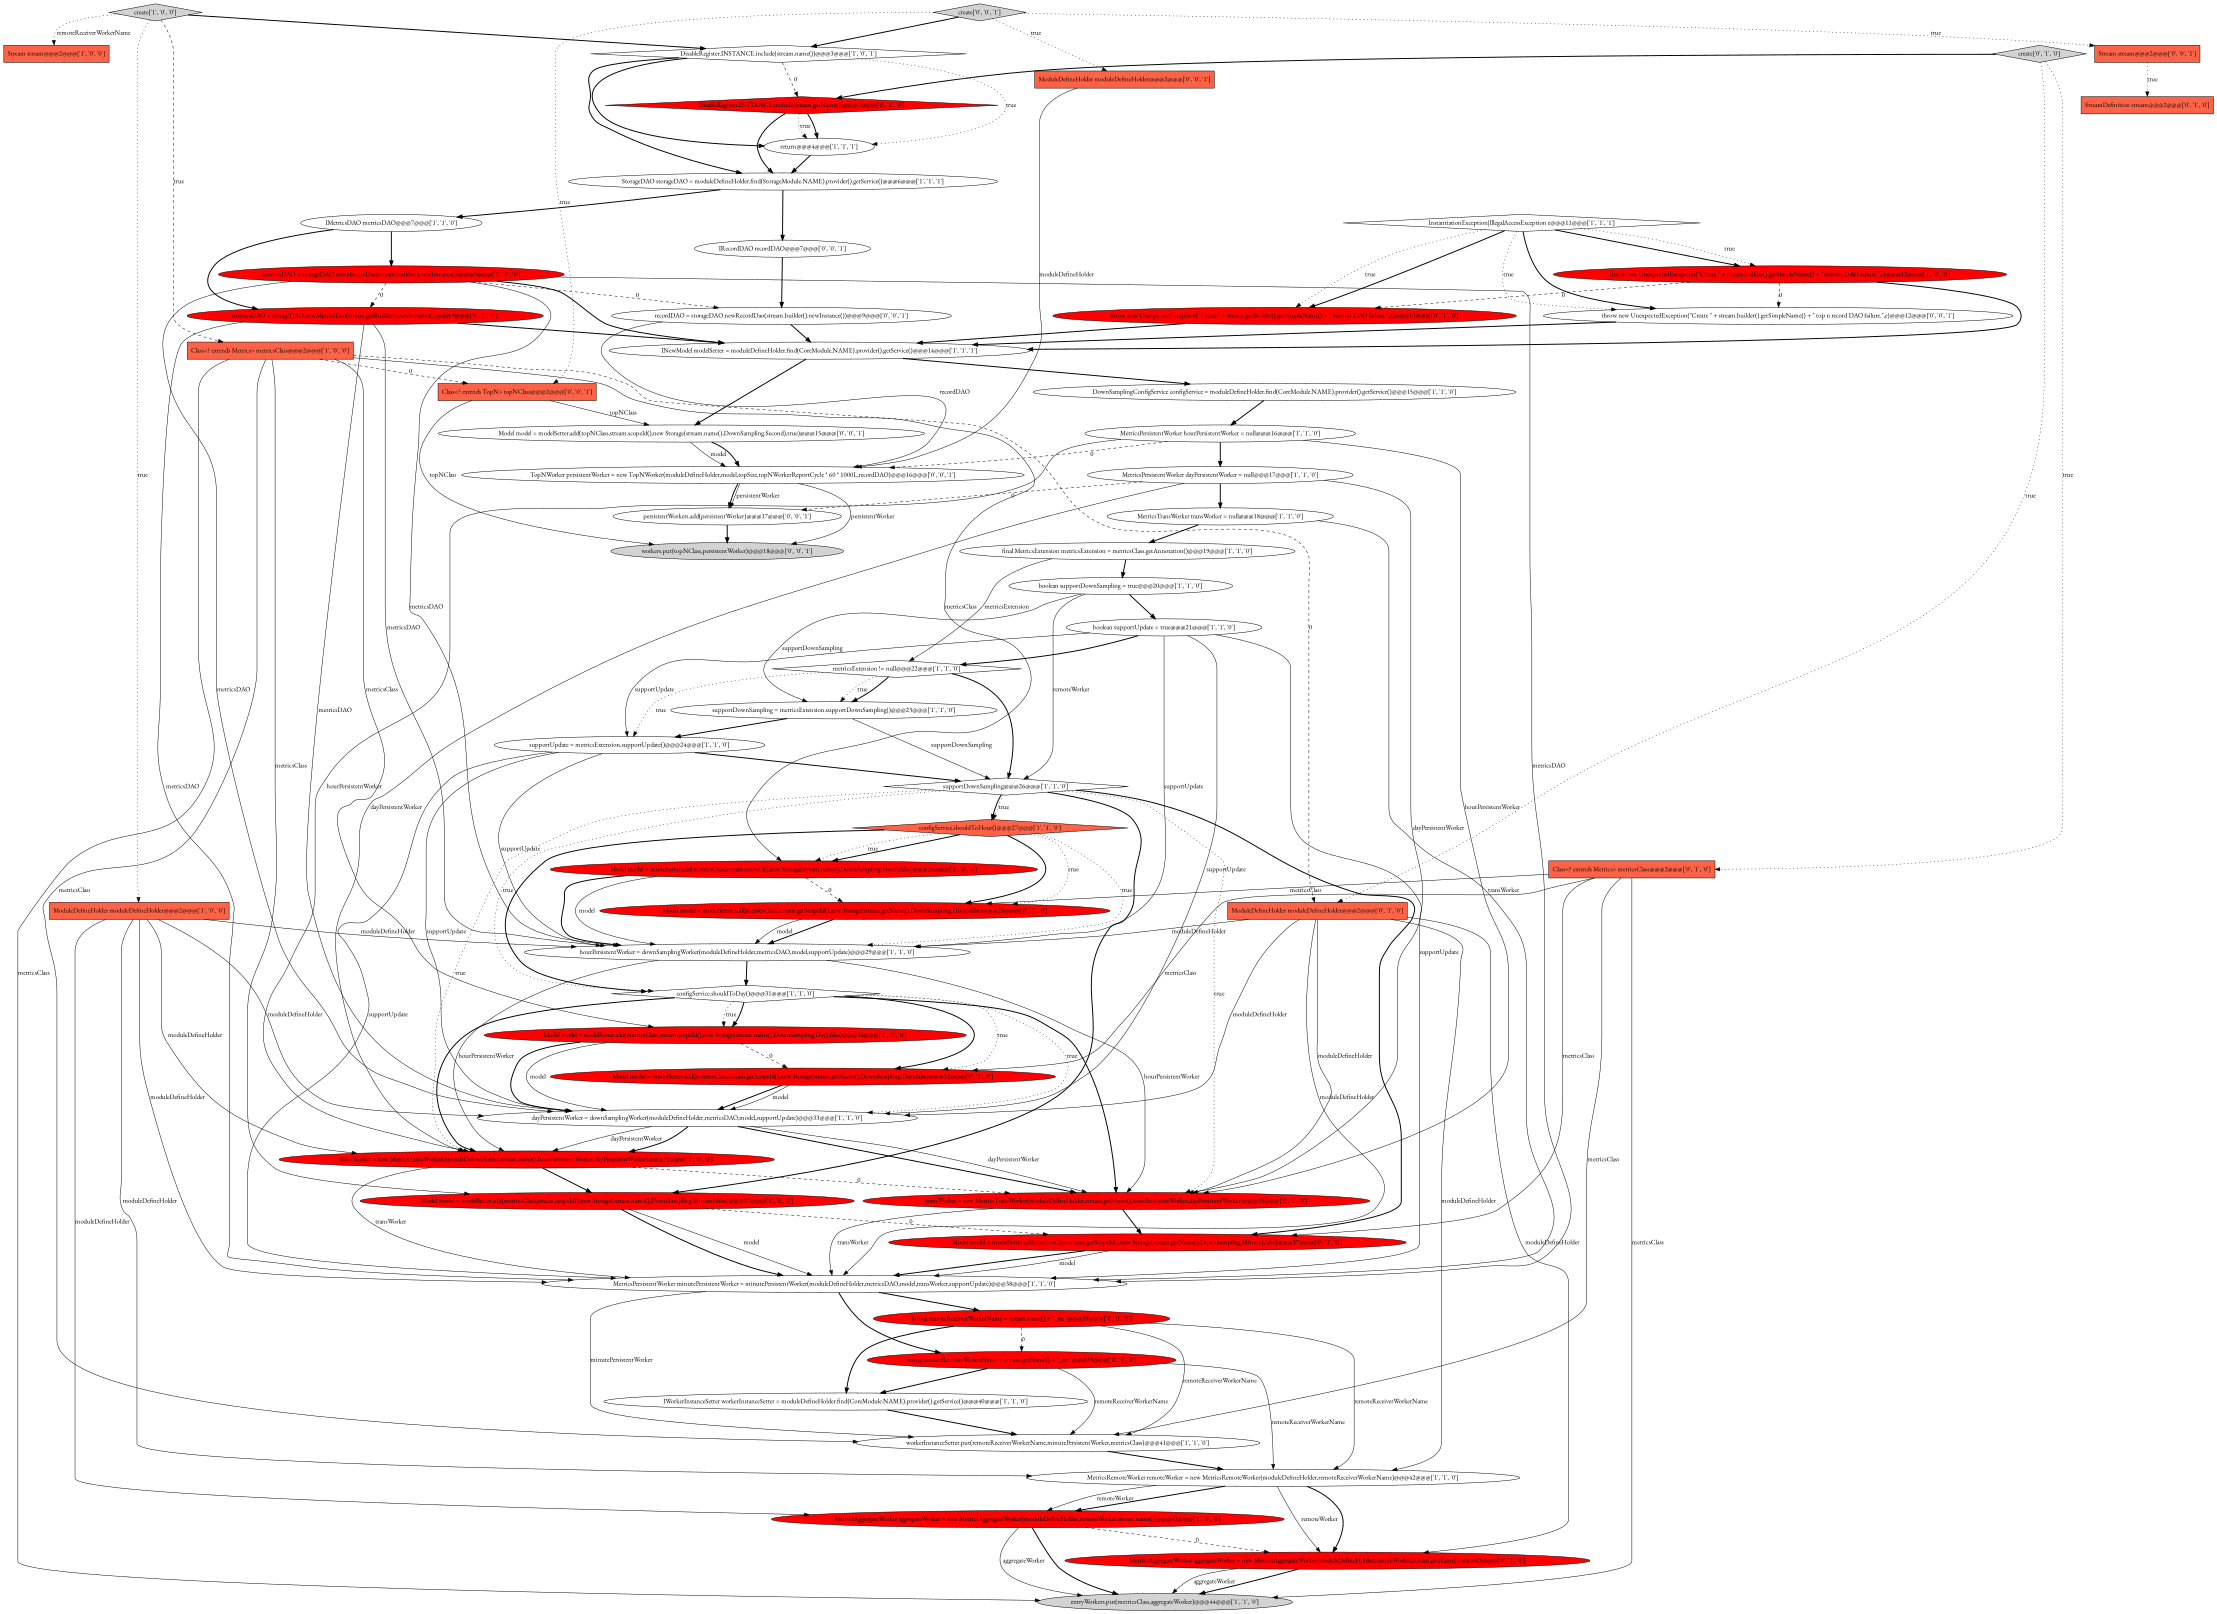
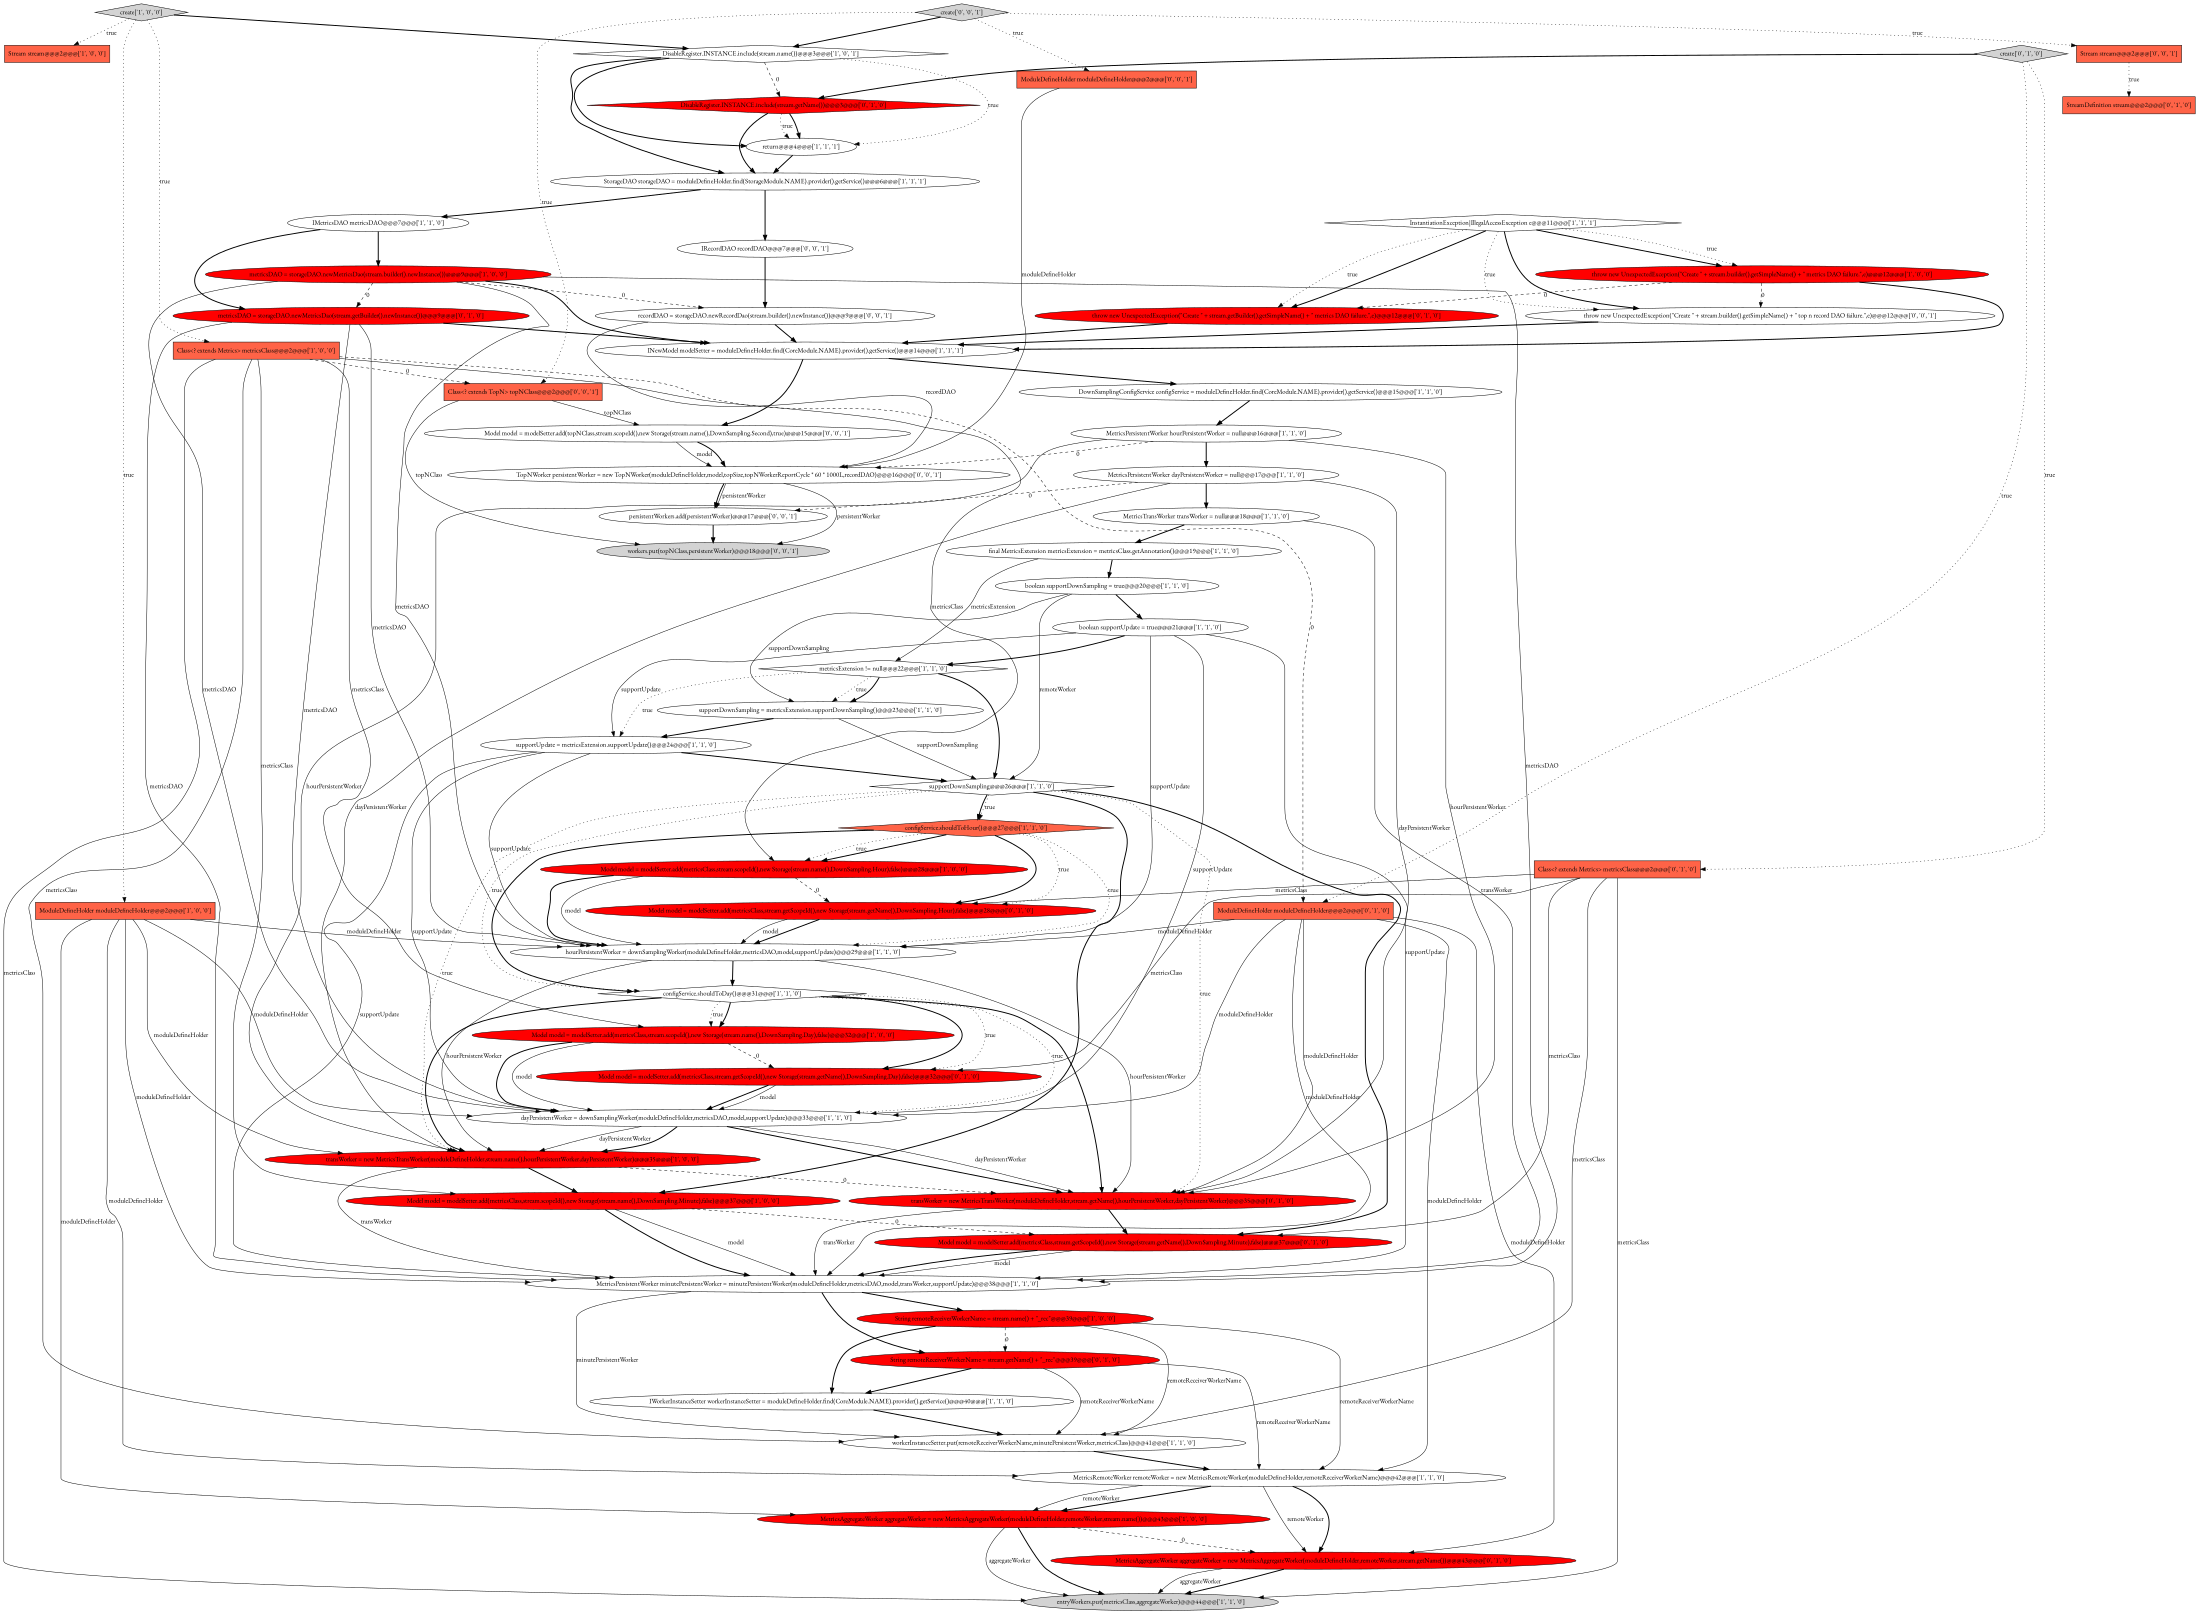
edge "create['1', '0', '0']" -> "Stream stream@@@2@@@['1', '0', '0']": label "remoteReceiverWorkerName" -> "true"
edge "create['1', '0', '0']" -> "Class<? extends Metrics> metricsClass@@@2@@@['1', '0', '0']": style dashed -> dotted
